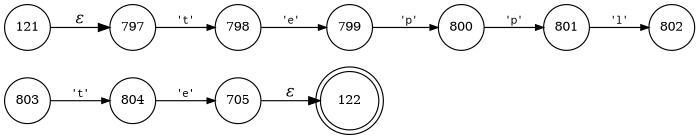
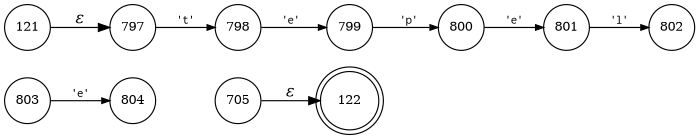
edge "800" -> "801": label "'p'" -> "'e'"
edge "803" -> "804": label "'t'" -> "'e'"
edge "804" -> "705": removed, label "'e'"
